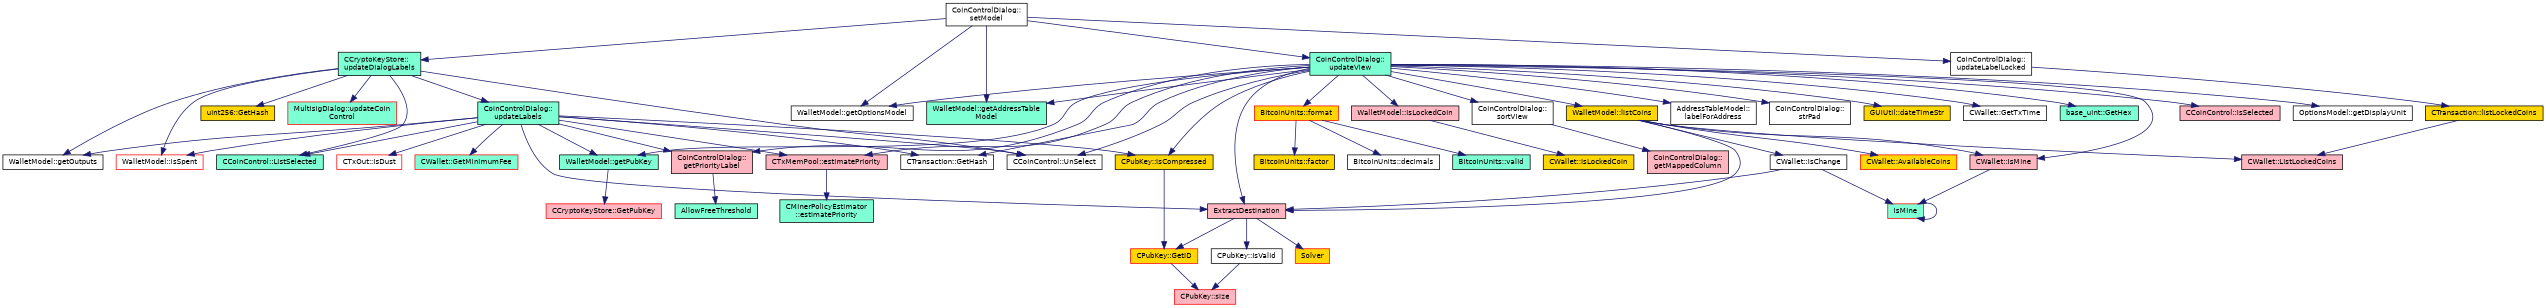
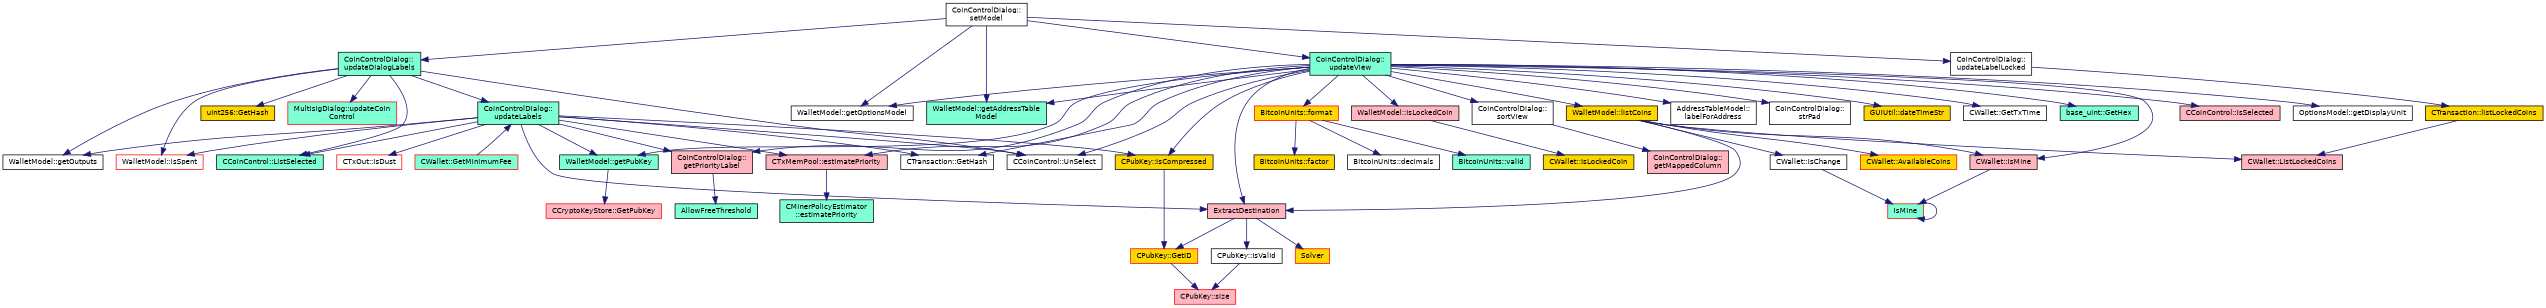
node "CCryptoKeyStore:: updateDialogLabels": label "CCryptoKeyStore:: updateDialogLabels" -> "CoinControlDialog:: updateDialogLabels"
edge "CoinControlDialog:: updateLabels" -> "CWallet::GetMinimumFee": reversed
edge "CWallet::IsChange" -> "ExtractDestination": removed
